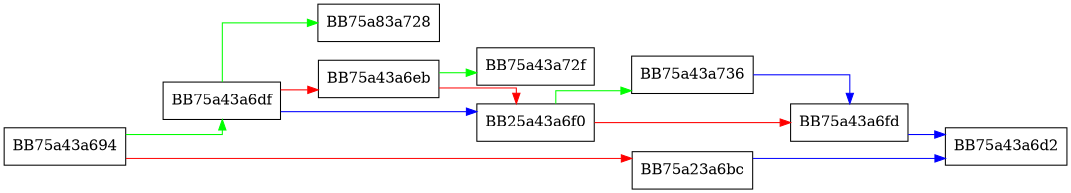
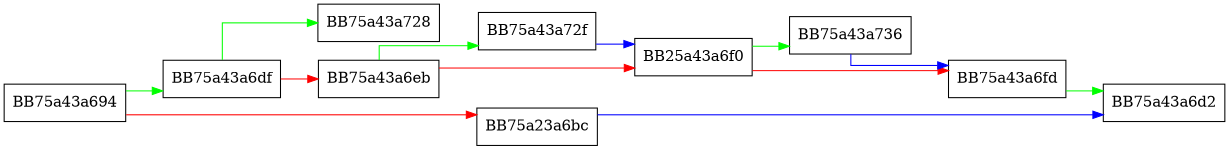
node "BB75a83a728": label "BB75a83a728" -> "BB75a43a728"
edge "BB75a43a6df" -> "BB25a43a6f0": now "BB75a43a72f" -> "BB25a43a6f0"
edge "BB75a43a6fd" -> "BB75a43a6d2": color blue -> green
